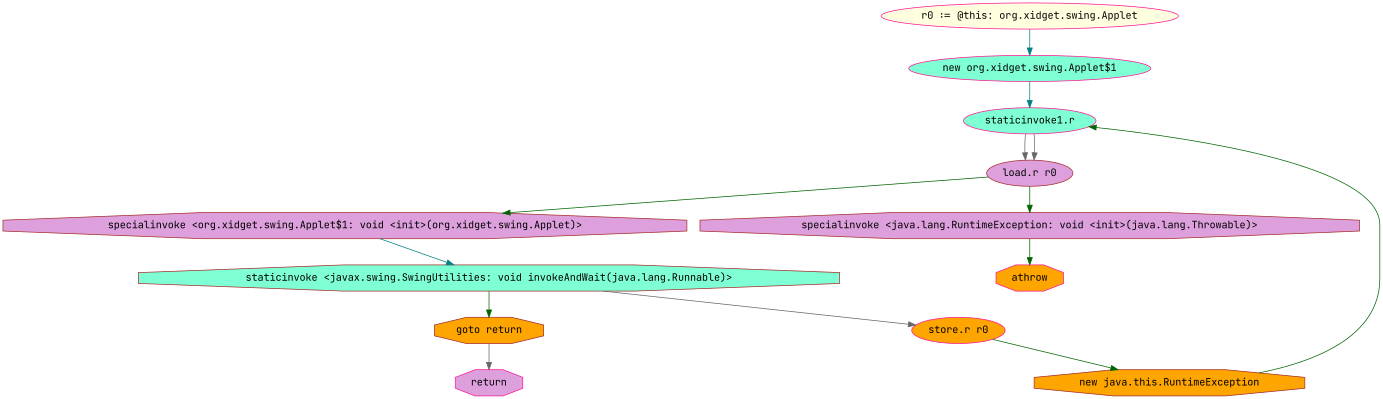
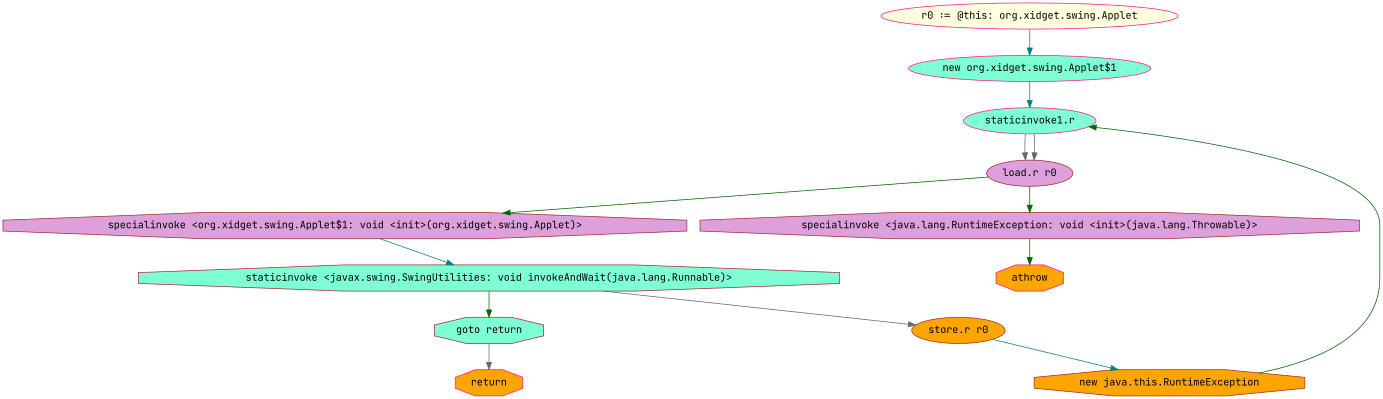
node "goto return": fillcolor orange -> aquamarine
node "store.r r0": color deeppink -> brown
edge "store.r r0" -> "new java.this.RuntimeException": color darkgreen -> teal
node "return": fillcolor plum -> orange
